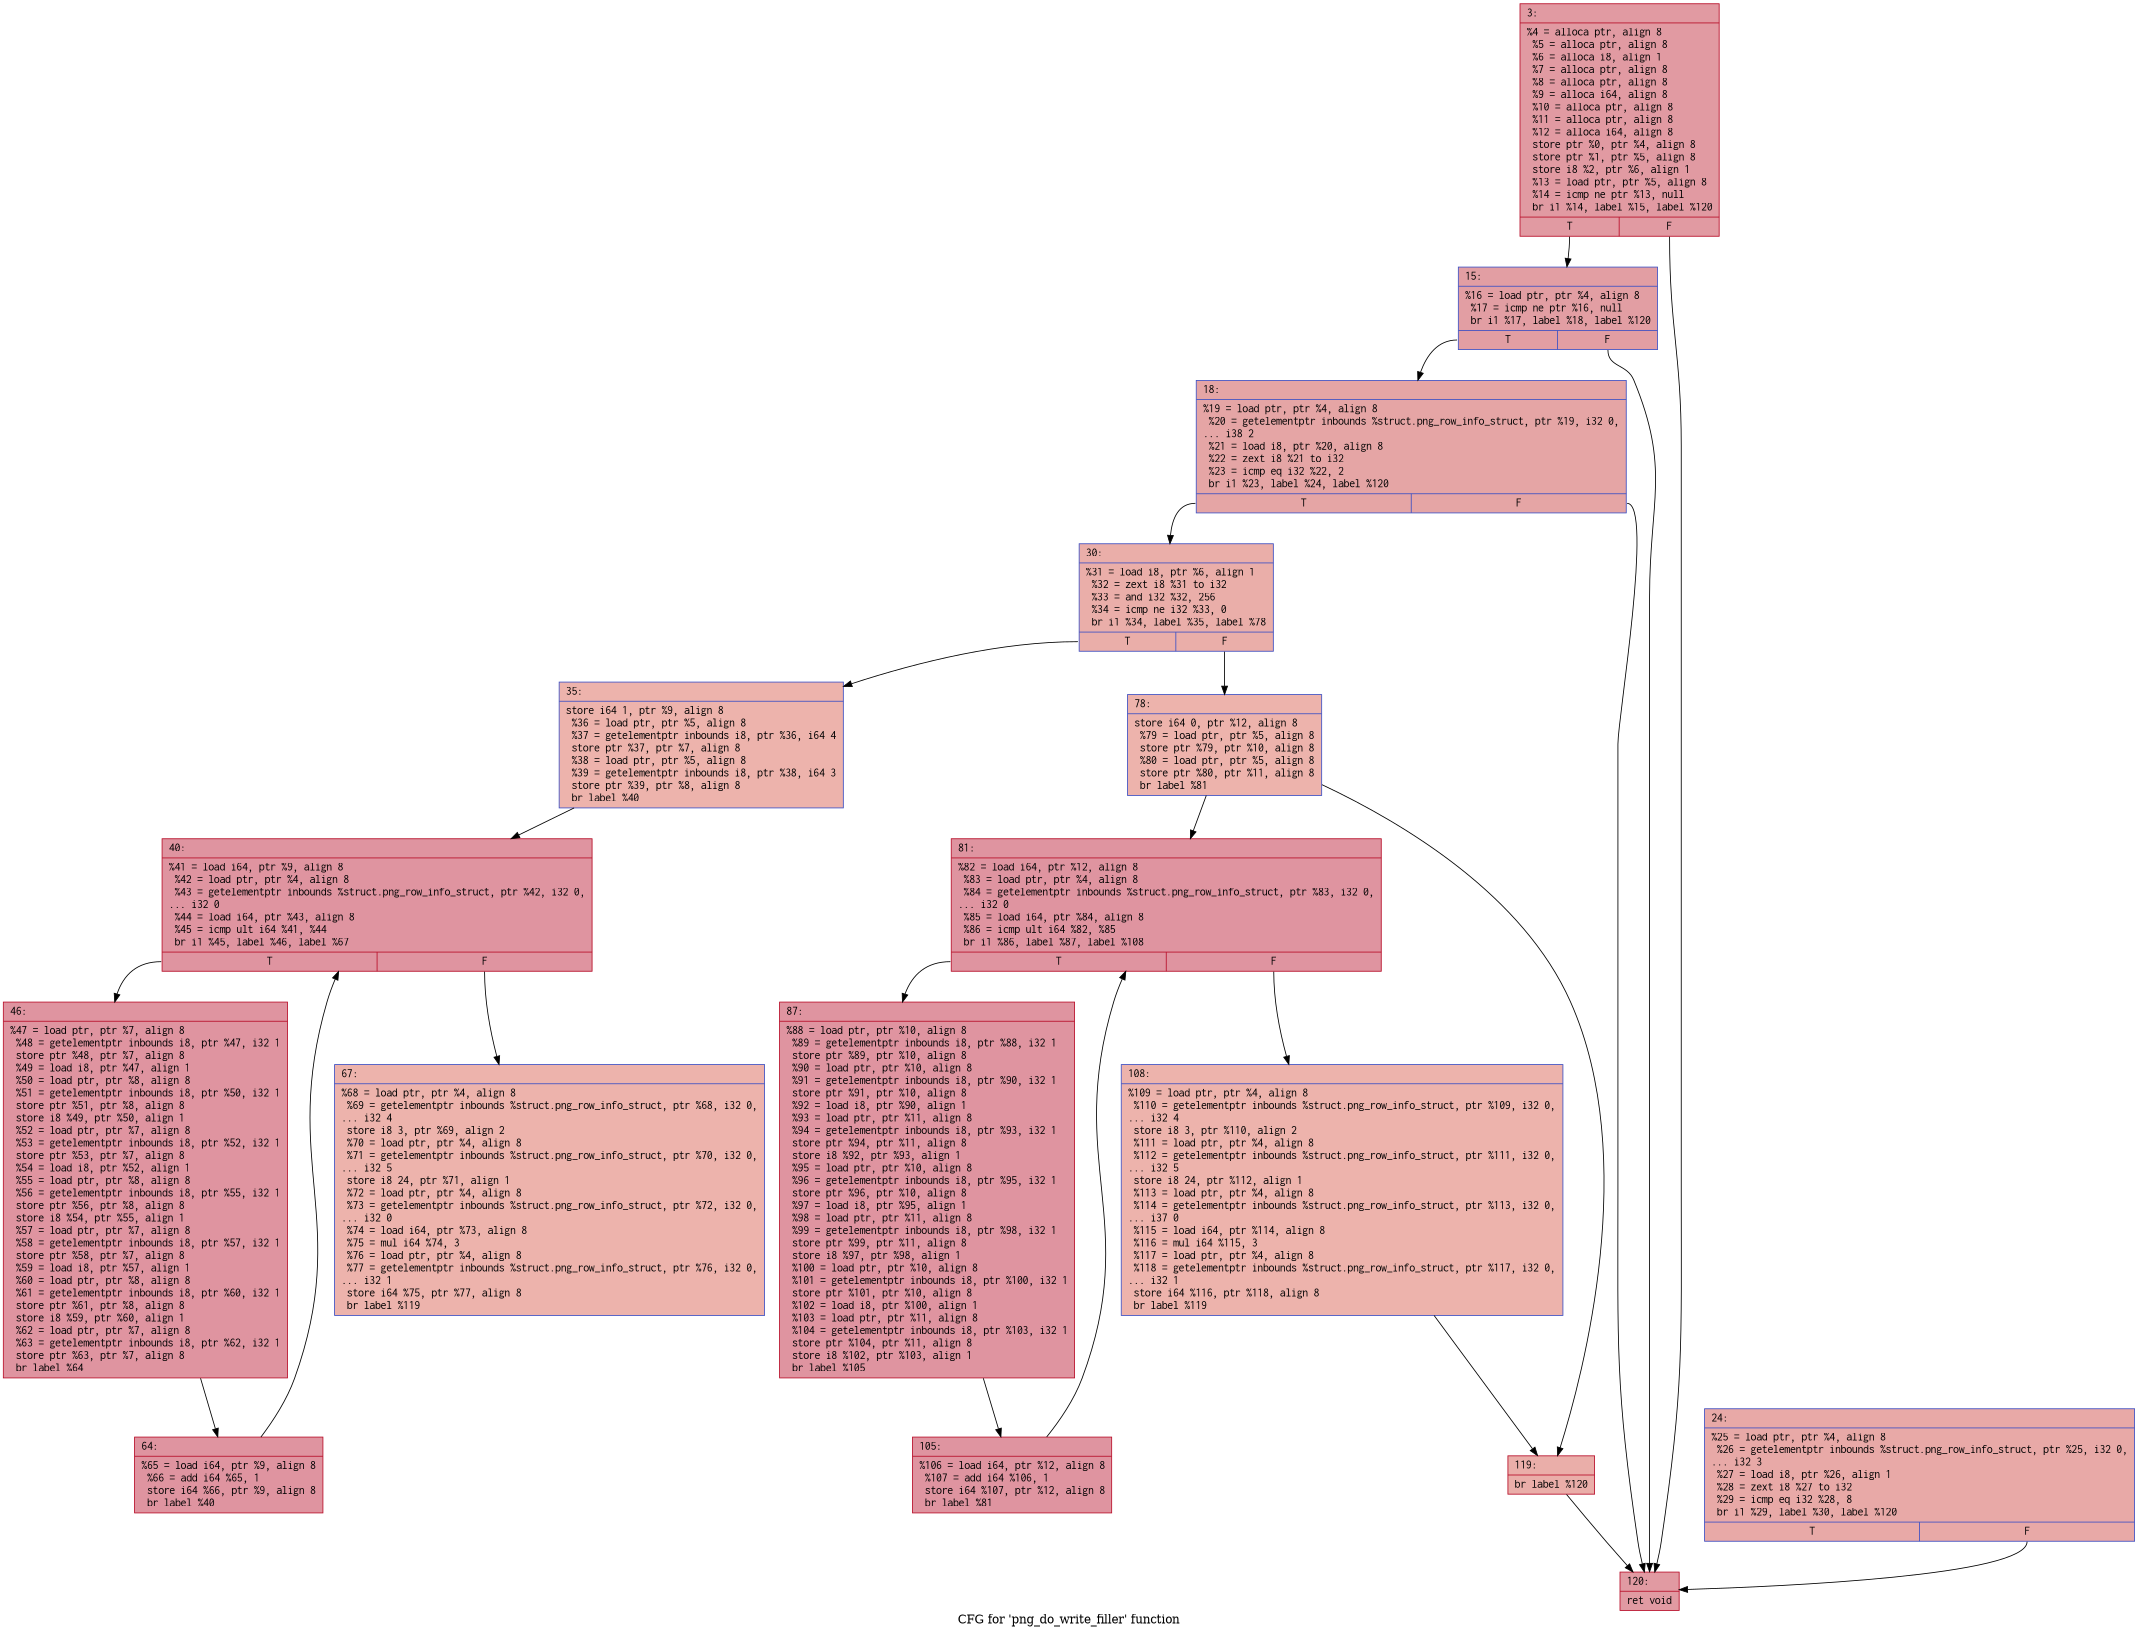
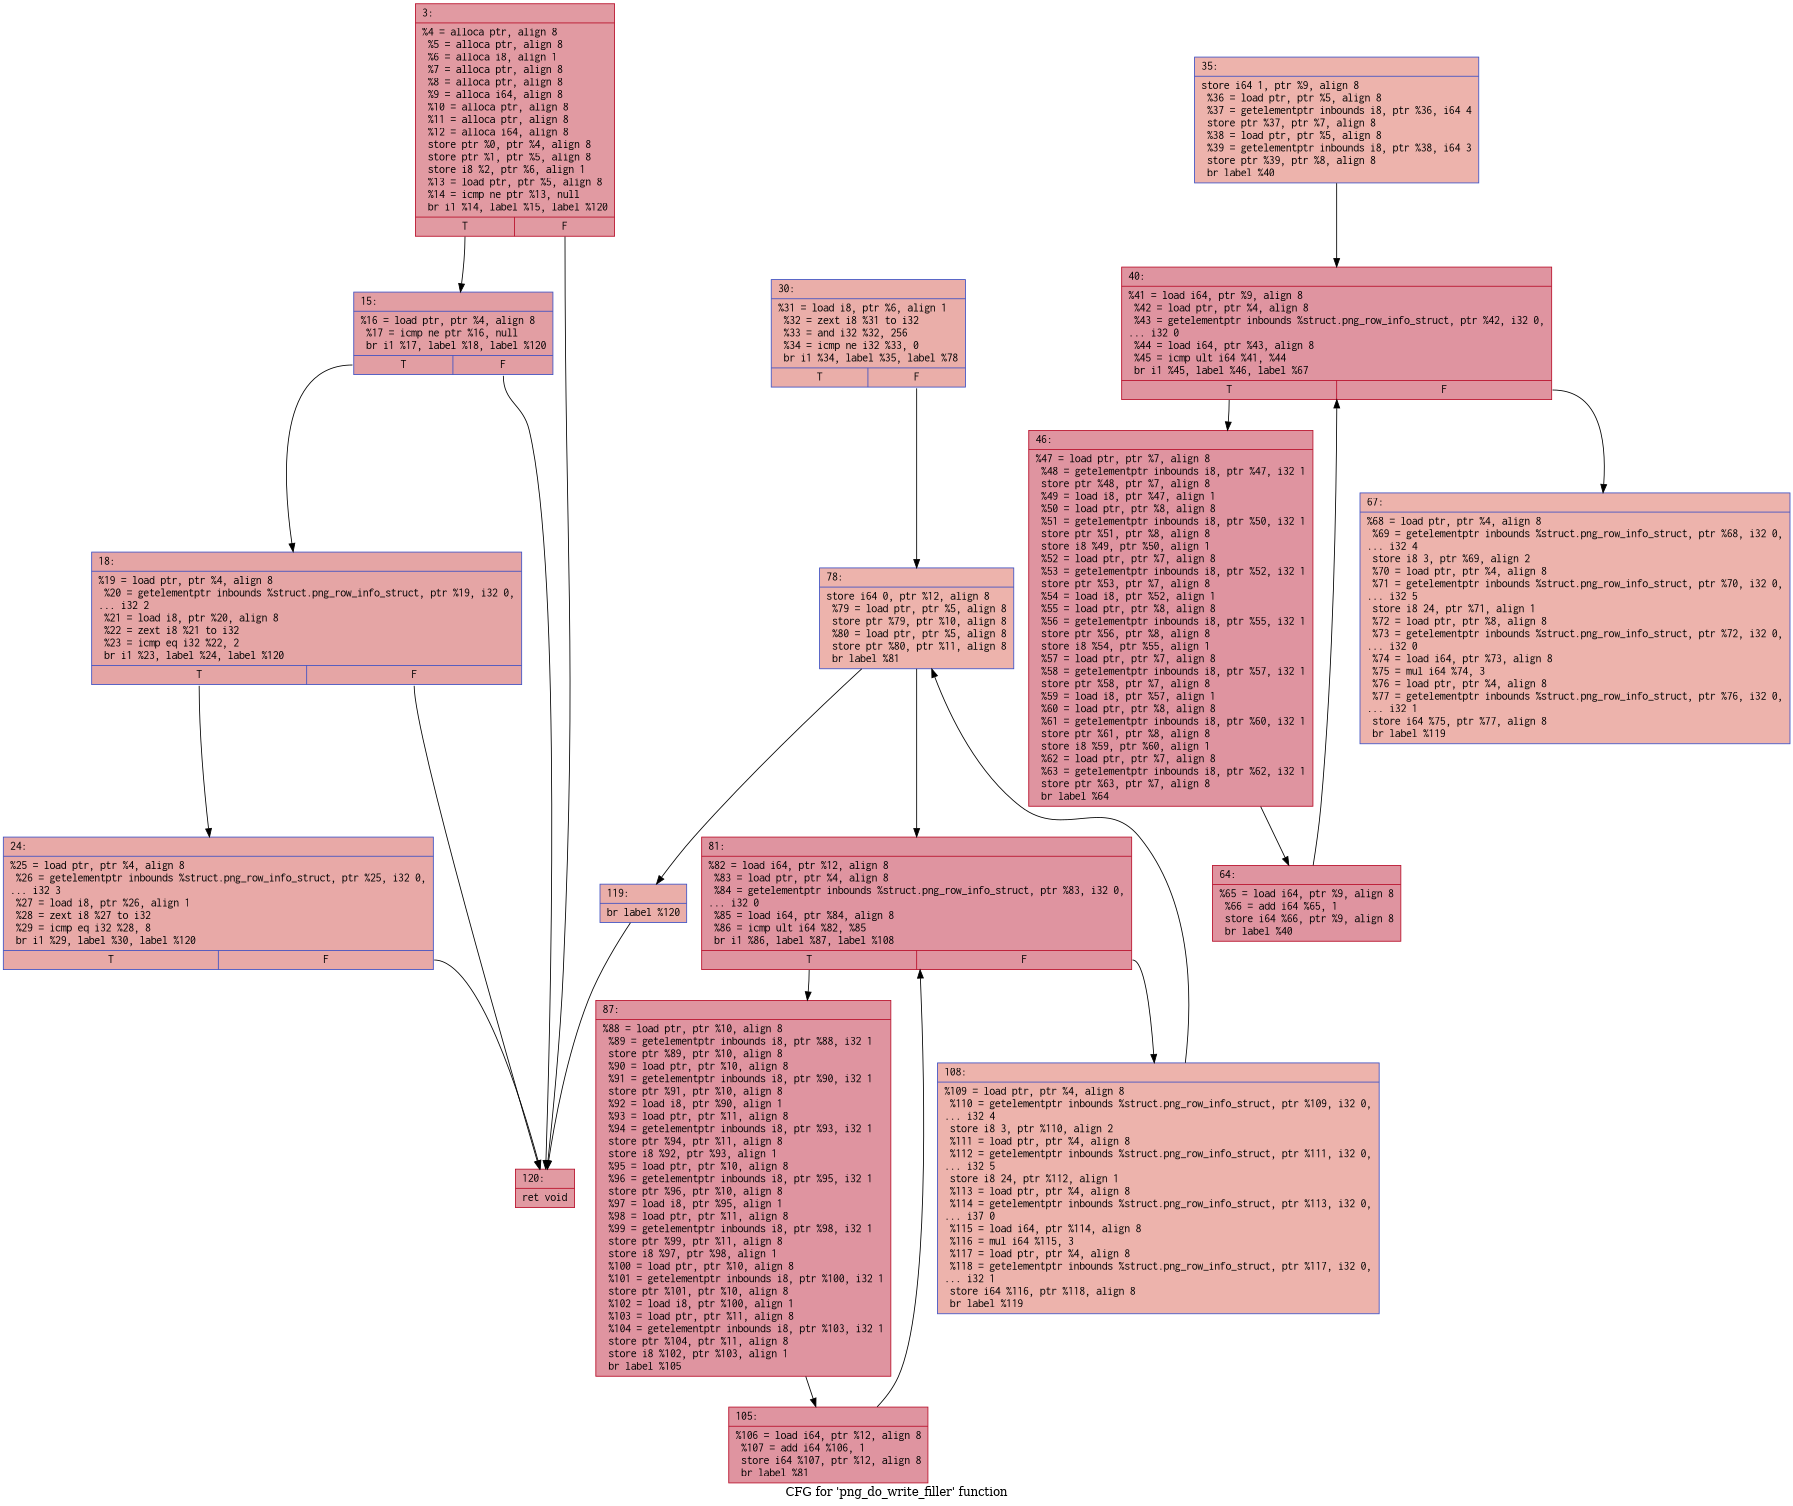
node "18:": text "... i38 2" -> "... i32 2"
edge "18:" -> "30:": now "18:" -> "24:"
edge "30:" -> "35:": removed
node "67:": text "%72 = load ptr, ptr %4, align 8" -> "%72 = load ptr, ptr %8, align 8"
edge "108:" -> "119:": now "108:" -> "78:"
node "119:": color #b70d28ff -> #3d50c3ff
